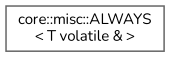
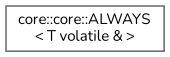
node "core::misc::ALWAYS < T volatile & >": label "core::misc::ALWAYS < T volatile & >" -> "core::core::ALWAYS < T volatile & >"
